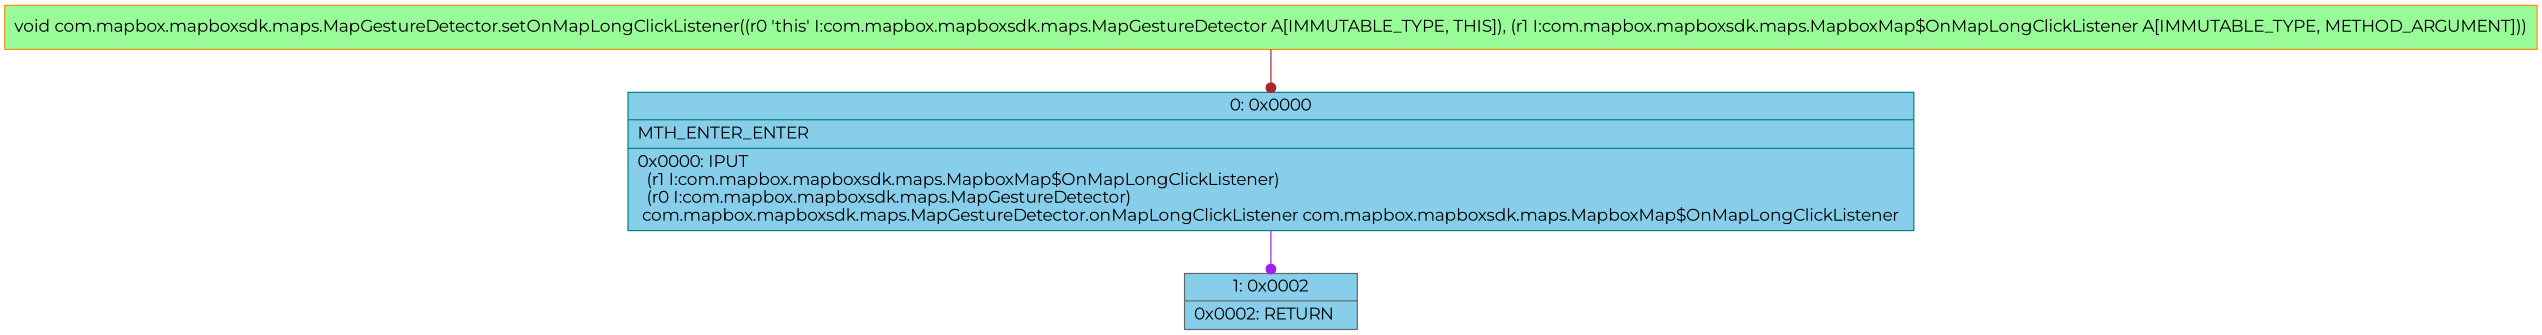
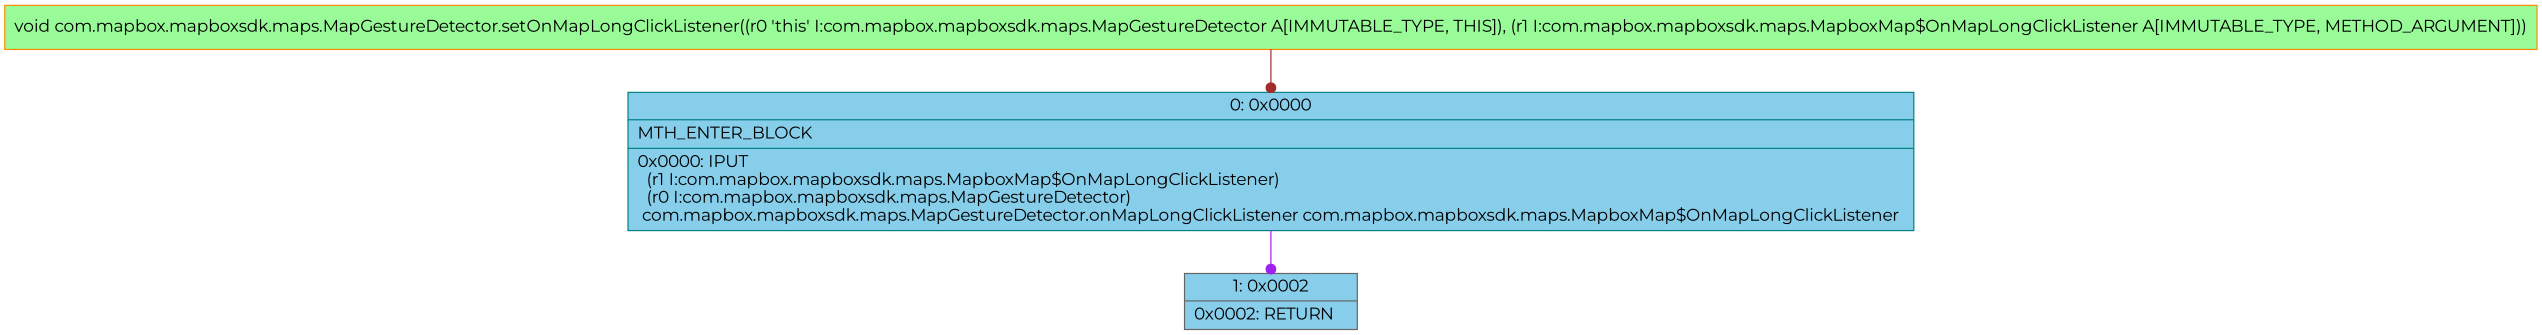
node "0: 0x0000": text "MTH_ENTER_ENTER" -> "MTH_ENTER_BLOCK"
